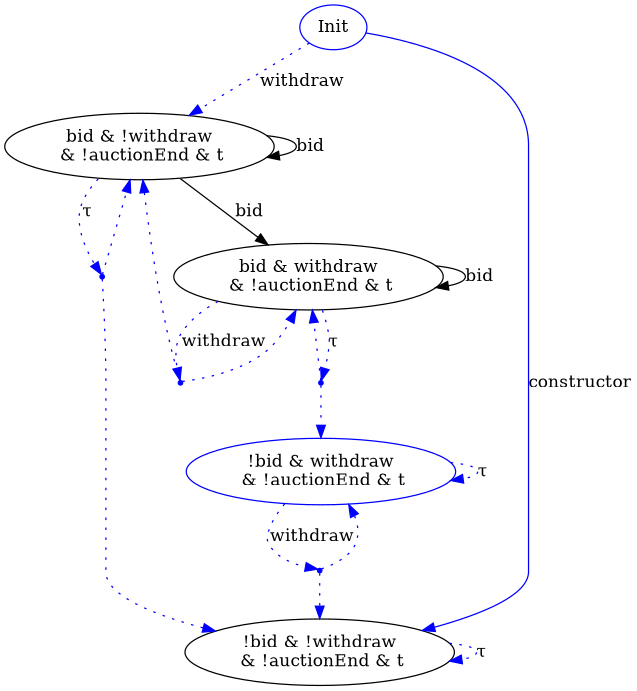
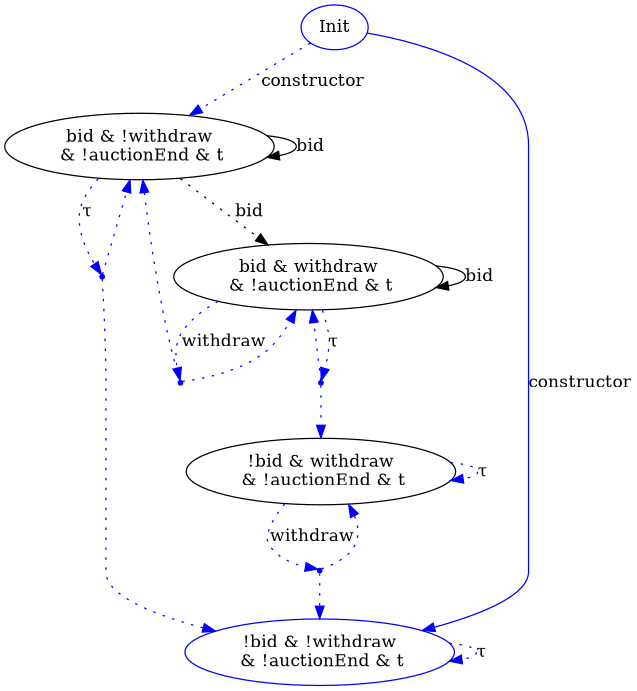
edge "Init" -> "bid & !withdraw & !auctionEnd & t": label "withdraw" -> "constructor"
edge "bid & !withdraw & !auctionEnd & t" -> "bid & withdraw & !auctionEnd & t": style solid -> dotted
node "!bid & withdraw & !auctionEnd & t": color blue -> black
node "!bid & !withdraw & !auctionEnd & t": color black -> blue
